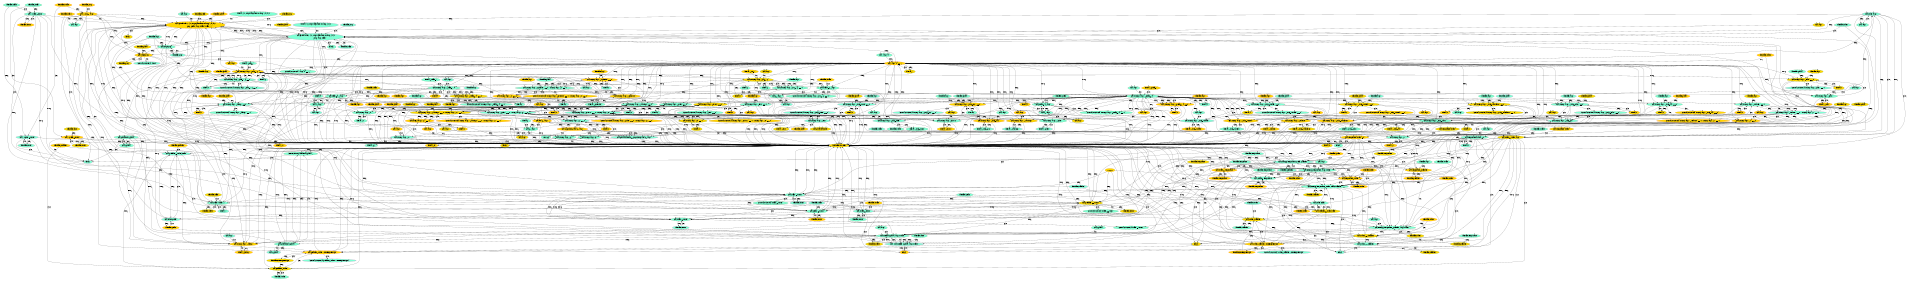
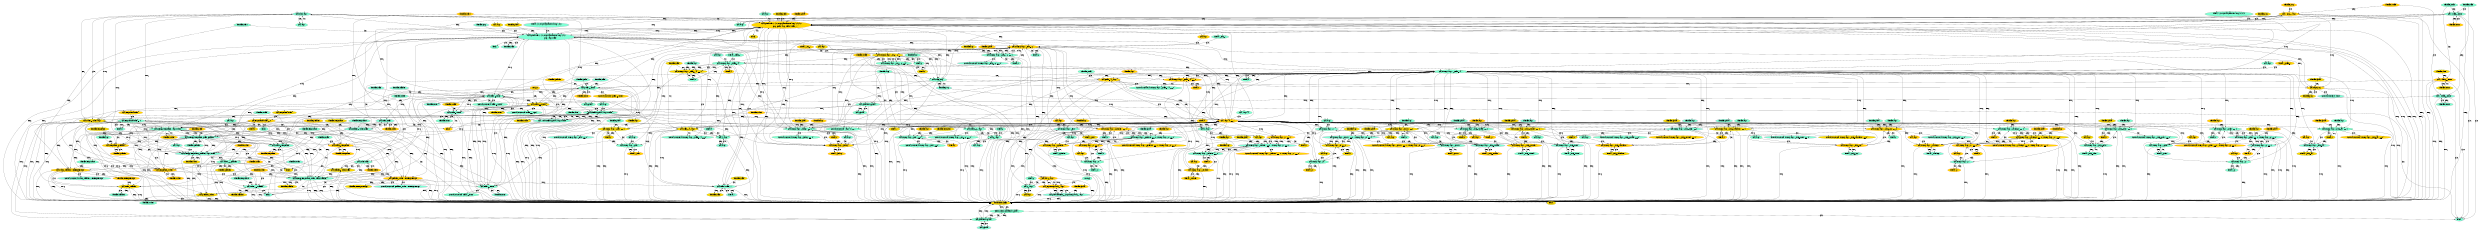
edge "(Call,(*argv)[0])" -> "(Call,(*argv)[0] == '-')": label "DDG: " -> "AST: "
edge "(Identifier,argc)" -> "(Call,global_init(&global))": added, label "CFG:"
node "(Call,suffix = 9+*argv)": fillcolor aquamarine -> gold
node "(ControlStructure,if (prefix != NULL))": added
edge "(Call,strlen(*argv))" -> "(Call,memcpy(temp_name, *argv, outlen))": label "AST: " -> "DDG: "
node "(Call,prefix = 9+*argv)": fillcolor aquamarine -> gold
node "(Call,global.idat_max)": removed
node "(Identifier,set_option)": added
edge "(Call,(png_uint_32)atol(6+*argv))" -> "1000185": reversed
node "(Call,*  option = NULL)": label "(Call,*  option = NULL)" -> "(Call,*  outfile = NULL)"
node "(Call,*  prefix = NULL)": label "(Call,*  prefix = NULL)" -> "(Call,*  debug = NULL)"
edge "(Call,(*argv)[0] == '-')" -> "(Call,one_file(&global, *argv, outfile))": reversed
edge "(MethodReturn,RET)" -> "(Call,prefixlen = strlen(prefix))": reversed
edge "(Call,memcpy(temp_name, prefix, prefixlen))" -> "(Call,temp_name+outlen)": reversed
edge "(Call,prefixlen = strlen(prefix))" -> "(Call,strlen(prefix))": label "CFG: " -> "AST: "
node "(Call,prefixlen == NULL)": label "(Call,prefixlen == NULL)" -> "(Call,outfile == NULL)"
edge "(Call,outlen = strlen(*argv))" -> "(Call,prefixlen+outlen)": label "AST: " -> "DDG: "
edge "(Call,suffixlen = strlen(suffix))" -> "(Call,outlen+suffixlen)": removed, label "DDG:"
edge "(Call,outlen += suffixlen)" -> "(Call,memcpy(temp_name, *argv, outlen))": reversed
edge "(Call,outlen+suffixlen)" -> "(Call,memcpy(temp_name+prefixlen, *argv, outlen))": now "(Call,strlen(*argv))" -> "(Call,memcpy(temp_name+prefixlen, *argv, outlen))"
edge "(Call,suffixlen = strlen(suffix))" -> "(Call,outlen+suffixlen > FILENAME_MAX)": removed, label "DDG:"
node "(Call,memcpy(temp_name+prefixlen, *argv, outlen))": color darkgreen -> deeppink
node "(Call,outlen += prefixlen)": fillcolor gold -> aquamarine
